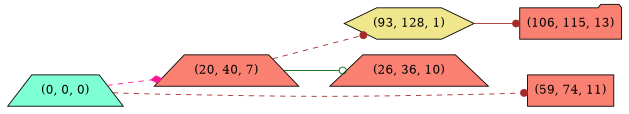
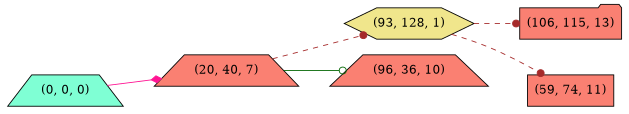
edge "(93, 128, 1)" -> "(106, 115, 13)": style solid -> dashed
node "(26, 36, 10)": label "(26, 36, 10)" -> "(96, 36, 10)"
edge "(0, 0, 0)" -> "(20, 40, 7)": style dashed -> solid
edge "(0, 0, 0)" -> "(59, 74, 11)": now "(93, 128, 1)" -> "(59, 74, 11)"
